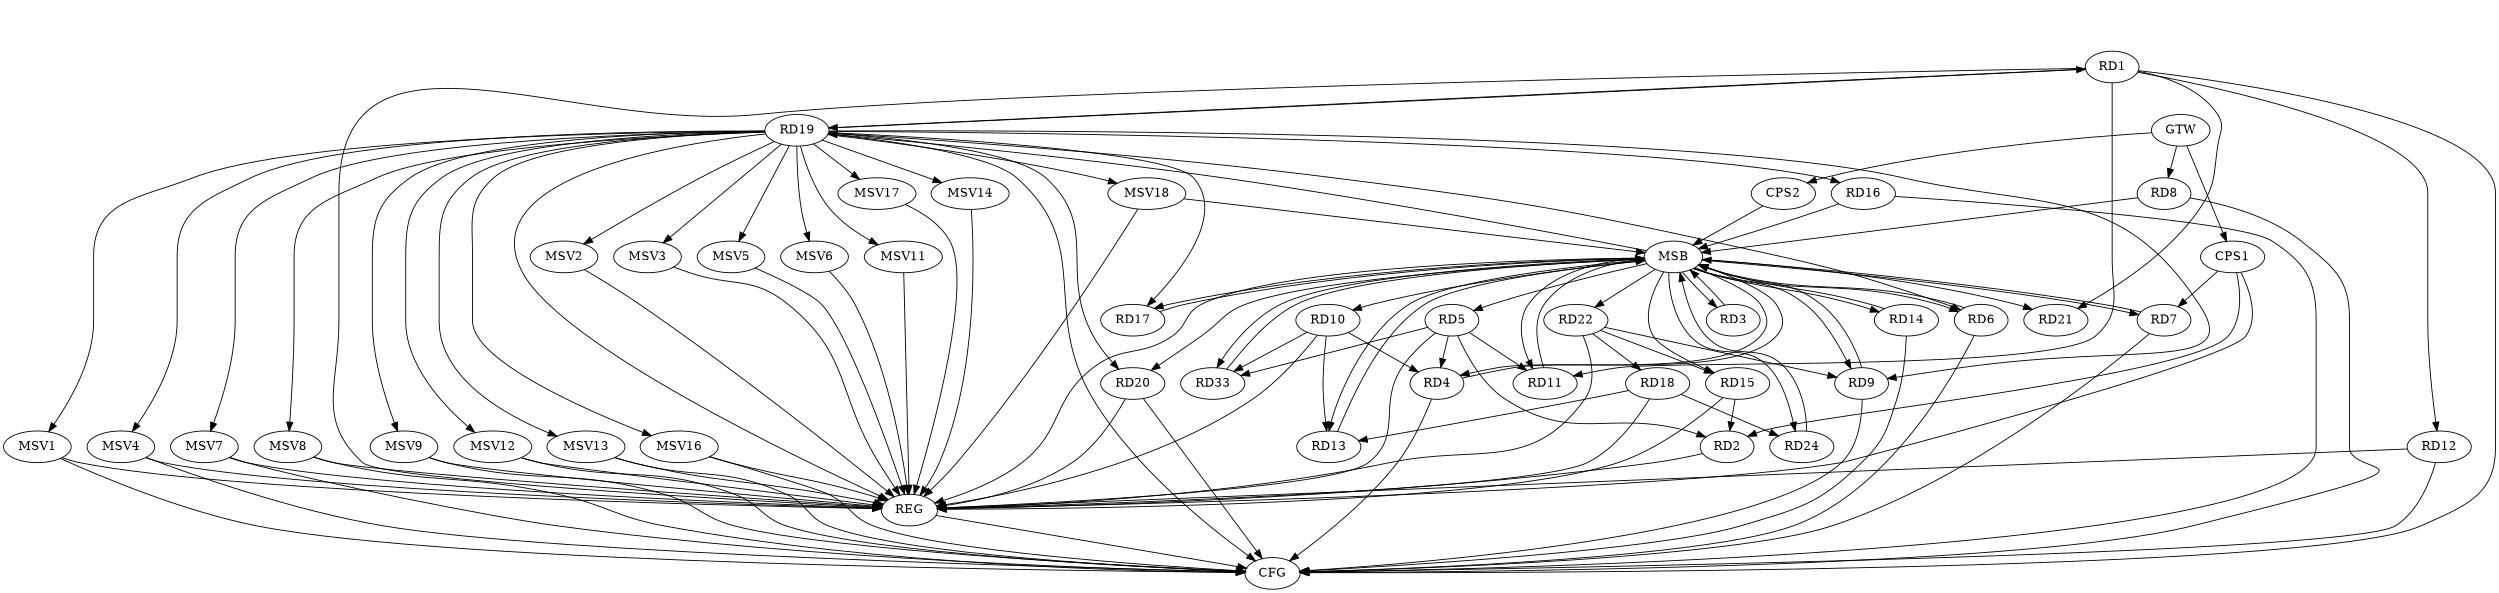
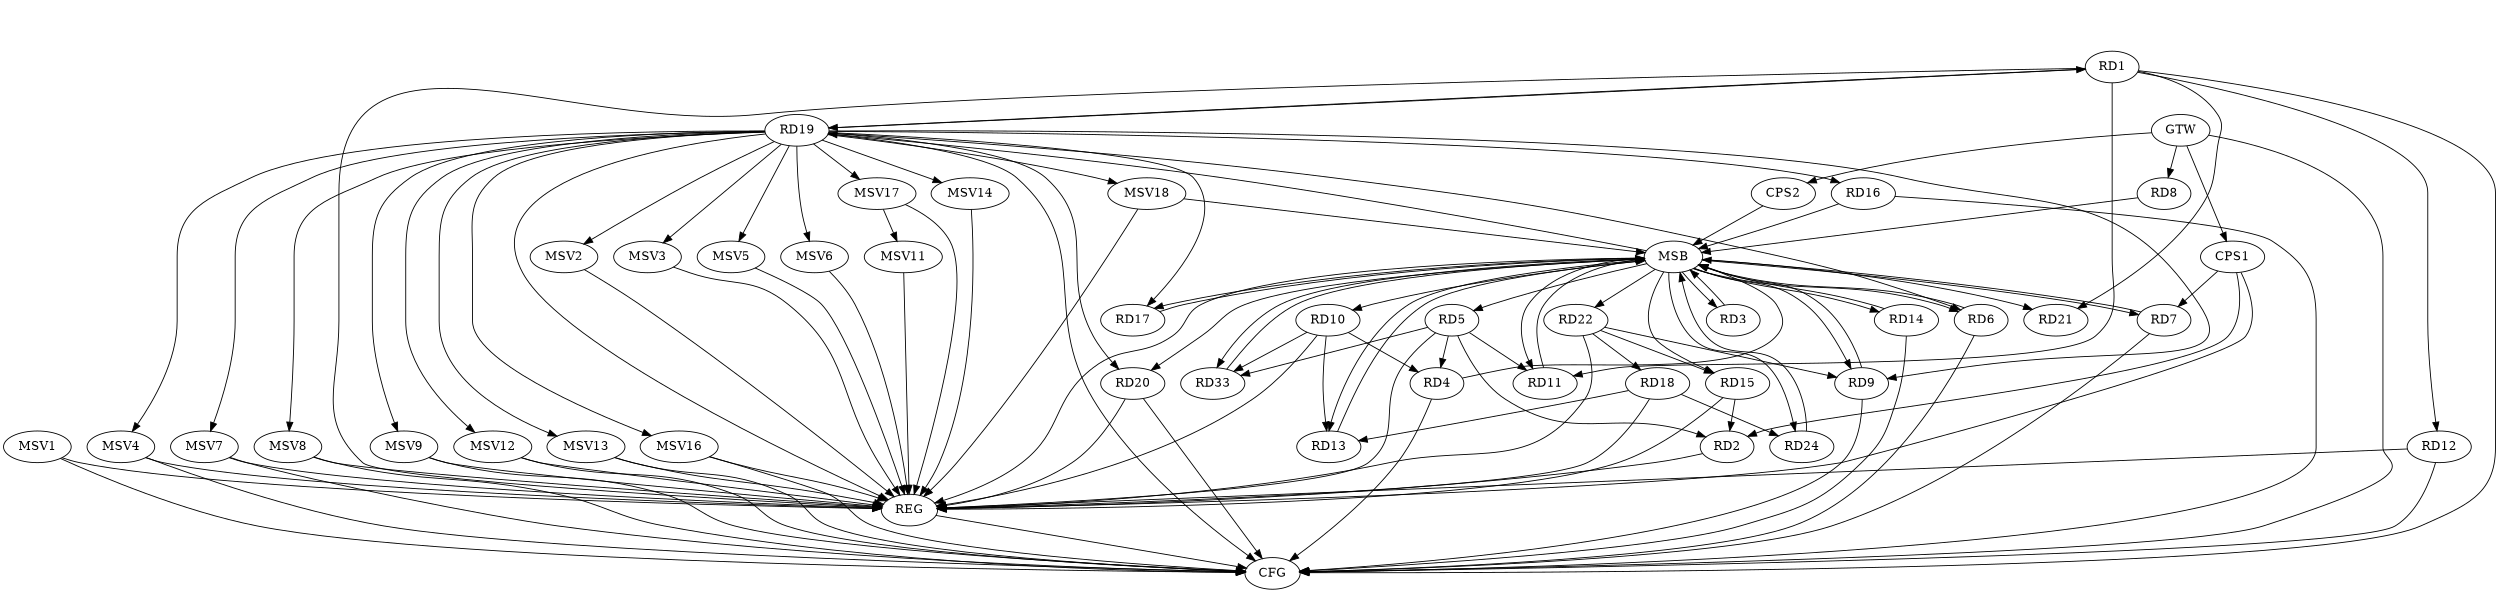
edge "RD19" -> "MSV1": removed
edge "RD19" -> "MSV11": now "MSV17" -> "MSV11"
edge "MSB" -> "RD4": removed
edge "RD8" -> "CFG": now "GTW" -> "CFG"
